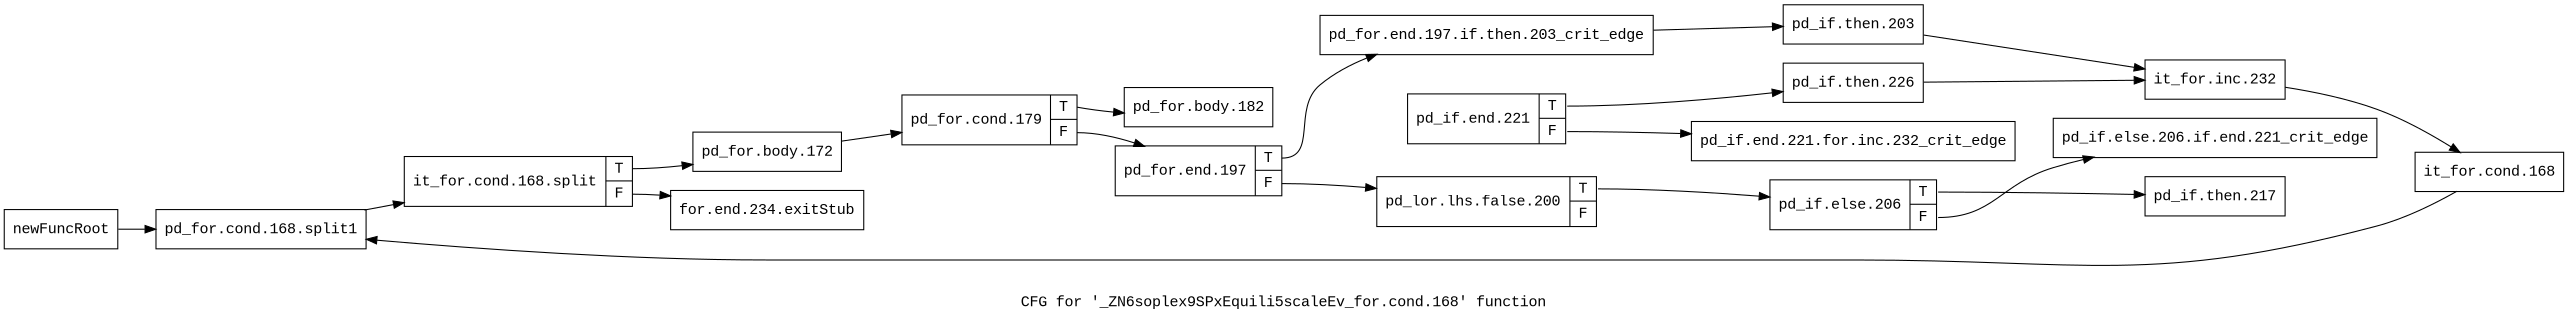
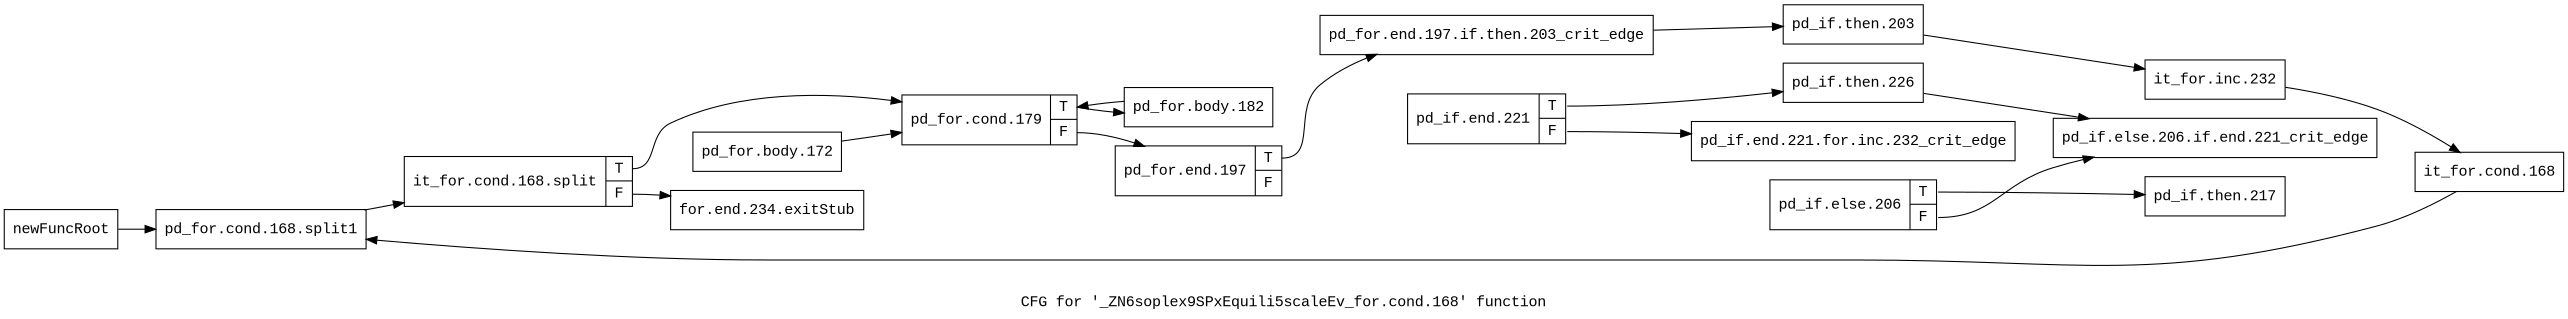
edge "pd_if.then.226" -> "it_for.inc.232": now "pd_if.then.226" -> "pd_if.else.206.if.end.221_crit_edge"
edge "pd_for.body.182" -> "pd_for.cond.179": added
edge "it_for.cond.168.split" -> "pd_for.body.172": now "it_for.cond.168.split" -> "pd_for.cond.179"
node "pd_lor.lhs.false.200": removed
